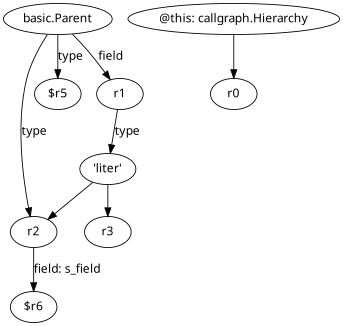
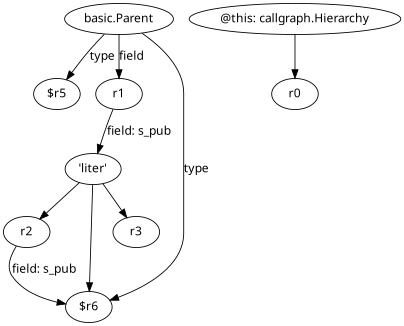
edge "basic.Parent" -> "r2": now "basic.Parent" -> "$r6"
edge "r1" -> "'liter'": label "type" -> "field: s_pub"
edge "'liter'" -> "$r6": added
edge "r2" -> "$r6": label "field: s_field" -> "field: s_pub"
